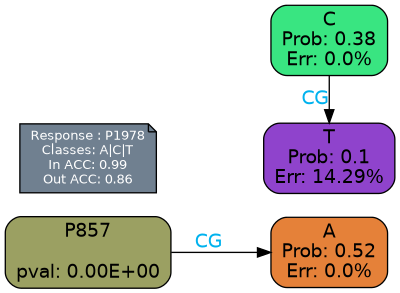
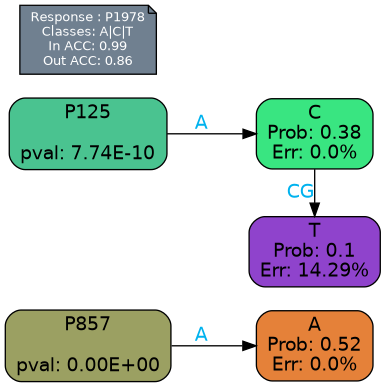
node "P125 pval: 7.74E-10": added
edge "P857 pval: 0.00E+00" -> "A Prob: 0.52 Err: 0.0%": label "CG" -> "A"
